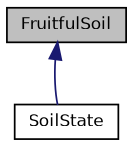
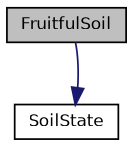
edge "SoilState" -> "FruitfulSoil": reversed
